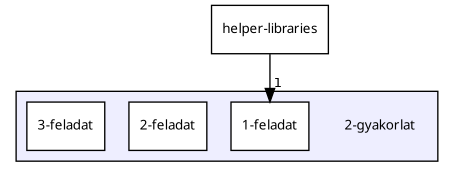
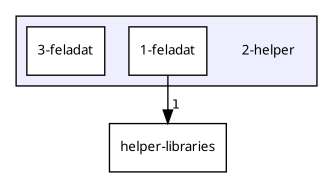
edge "helper-libraries" -> "1-feladat": reversed
node "2-feladat": removed
node "2-gyakorlat": label "2-gyakorlat" -> "2-helper"
